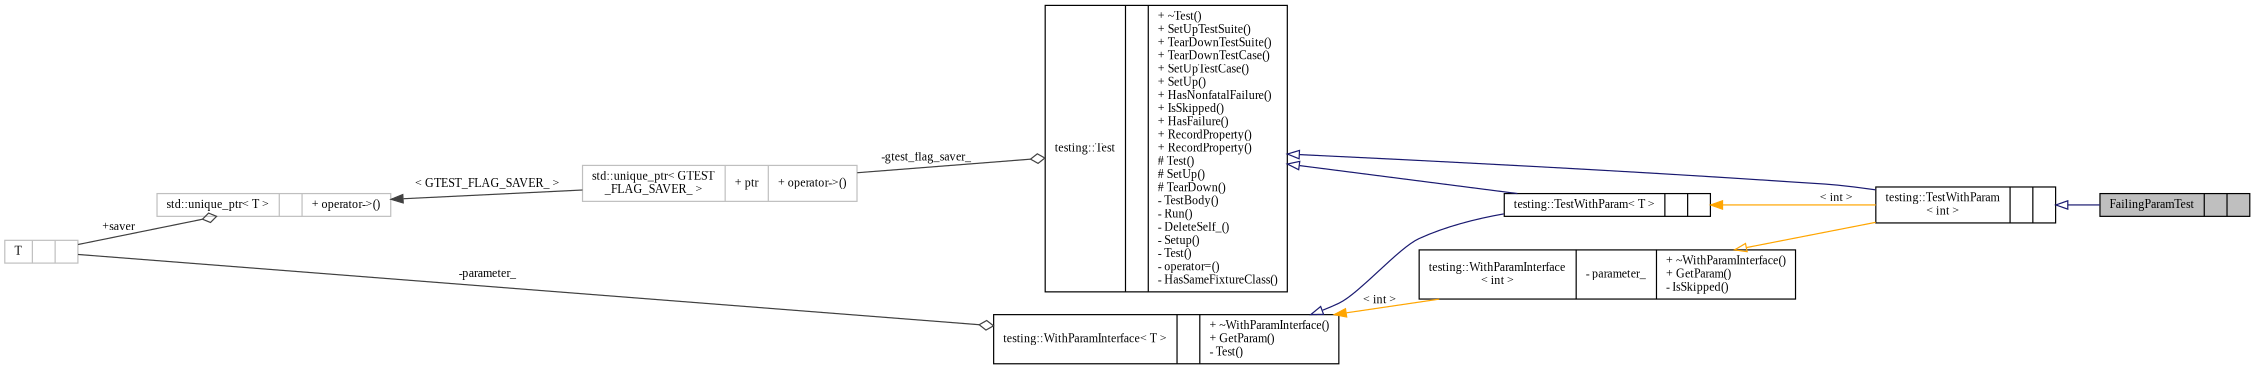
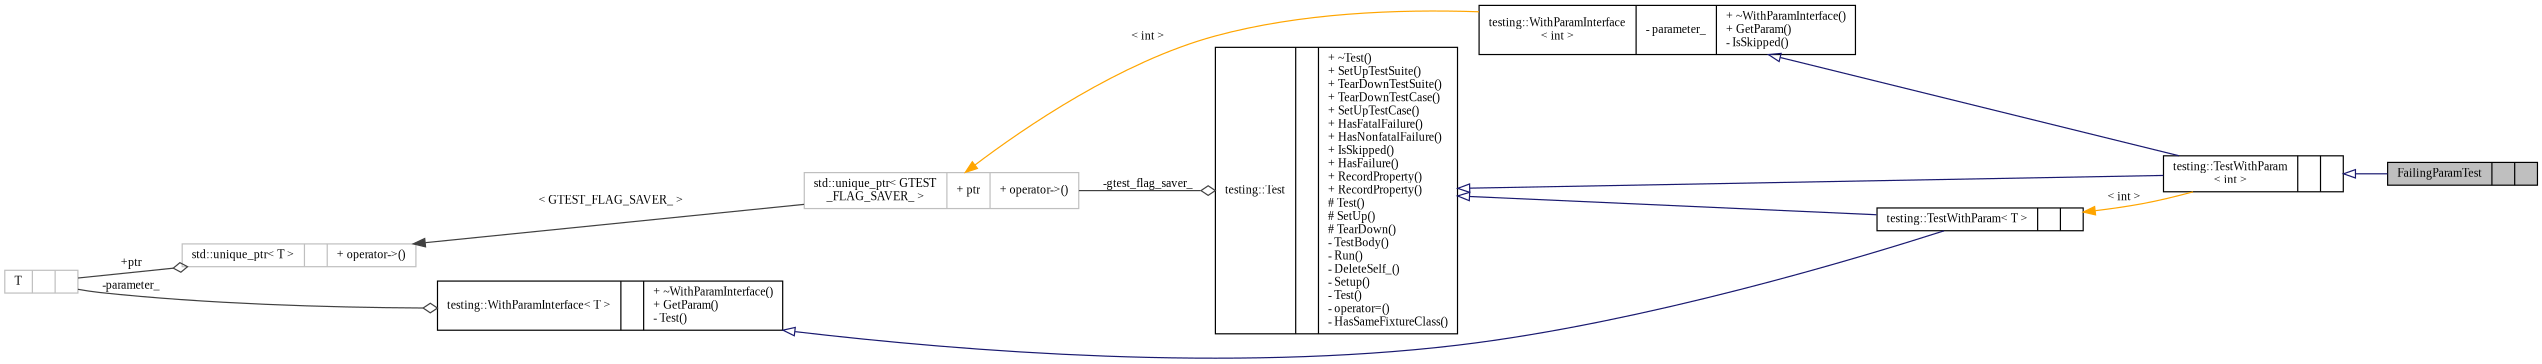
node "testing::Test": text "+ SetUp()" -> "+ HasFatalFailure()"
edge "T" -> "std::unique_ptr< T >": label " +saver" -> " +ptr"
edge "testing::TestWithParam" -> "testing::WithParamInterface": color orange -> midnightblue
edge "testing::WithParamInterface" -> "testing::WithParamInterface< T >": now "testing::WithParamInterface" -> "std::unique_ptr< GTEST"
